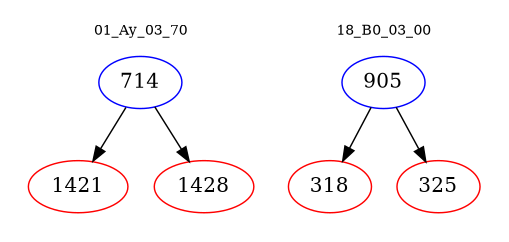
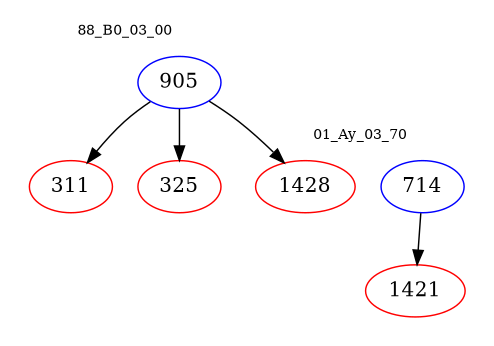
cluster "18_B0_03_00": label "18_B0_03_00" -> "88_B0_03_00"
edge "714" -> "1428": now "905" -> "1428"
node "318": label "318" -> "311"
